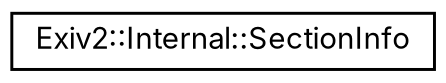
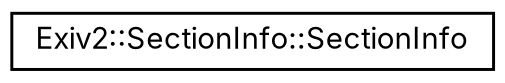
node "Exiv2::Internal::SectionInfo": label "Exiv2::Internal::SectionInfo" -> "Exiv2::SectionInfo::SectionInfo"
